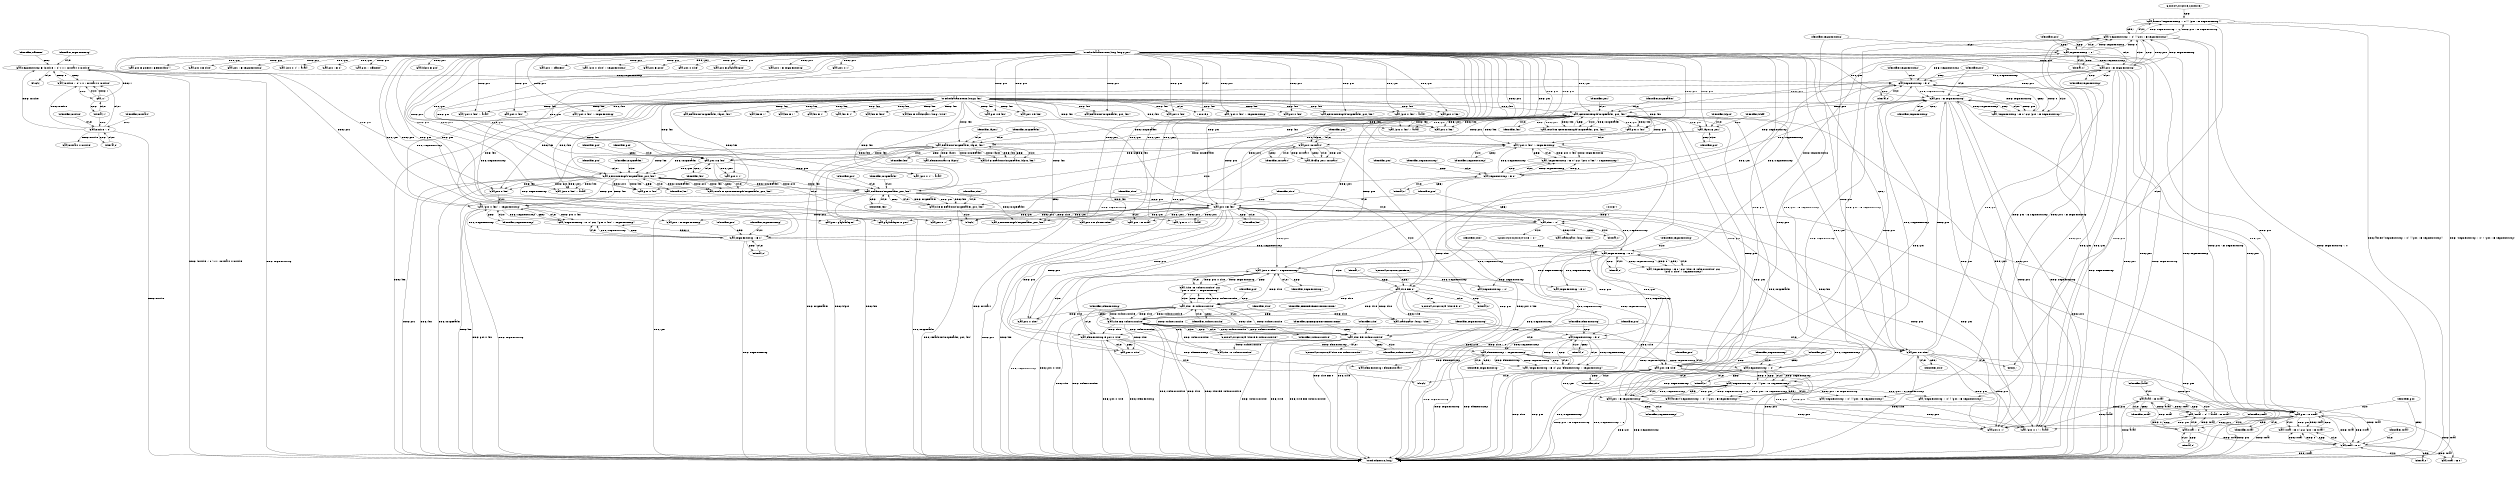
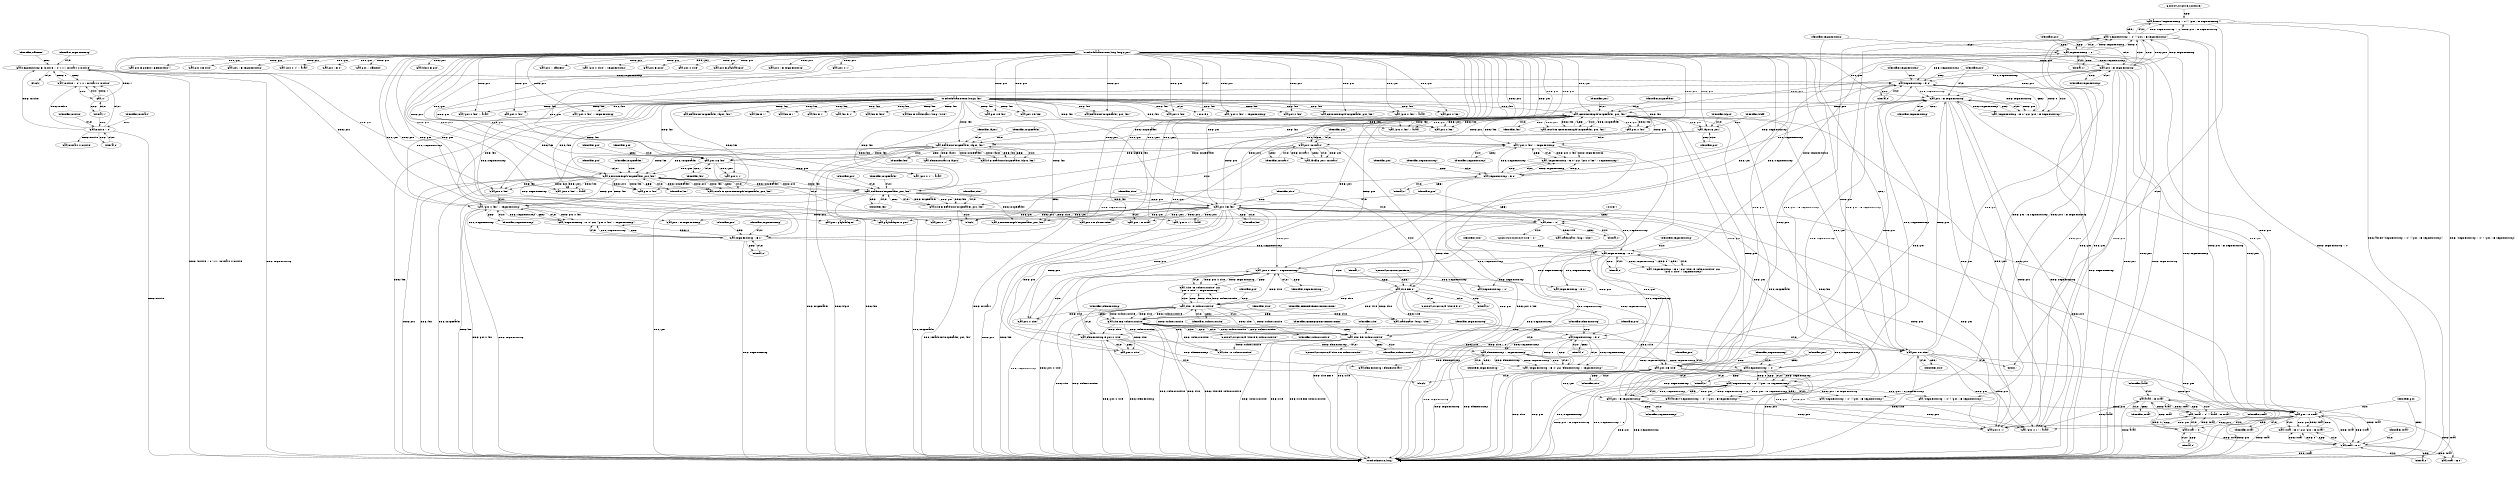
edge "1000377" -> "(Call,size < 0)": label "DDG: 1" -> "CFG: "
edge "(Call,total < 0)" -> "(Call,avail <= total)": label "DDG: total" -> "CFG: total"
